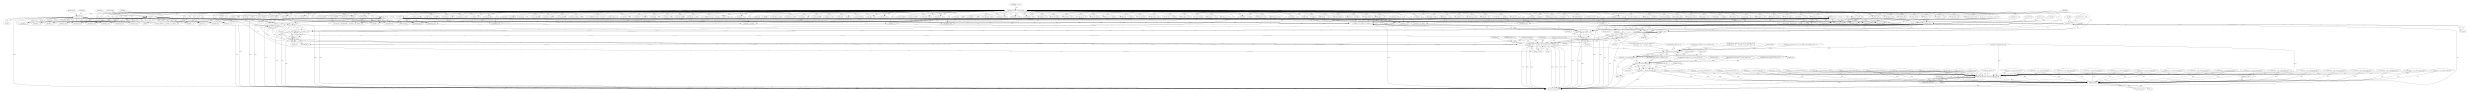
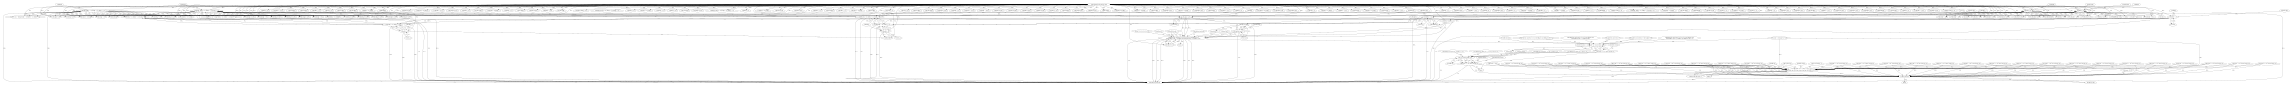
edge "(Call,buf[0] == 0x22)" -> "(MethodParameterIn,const ut8 *buf)": reversed
